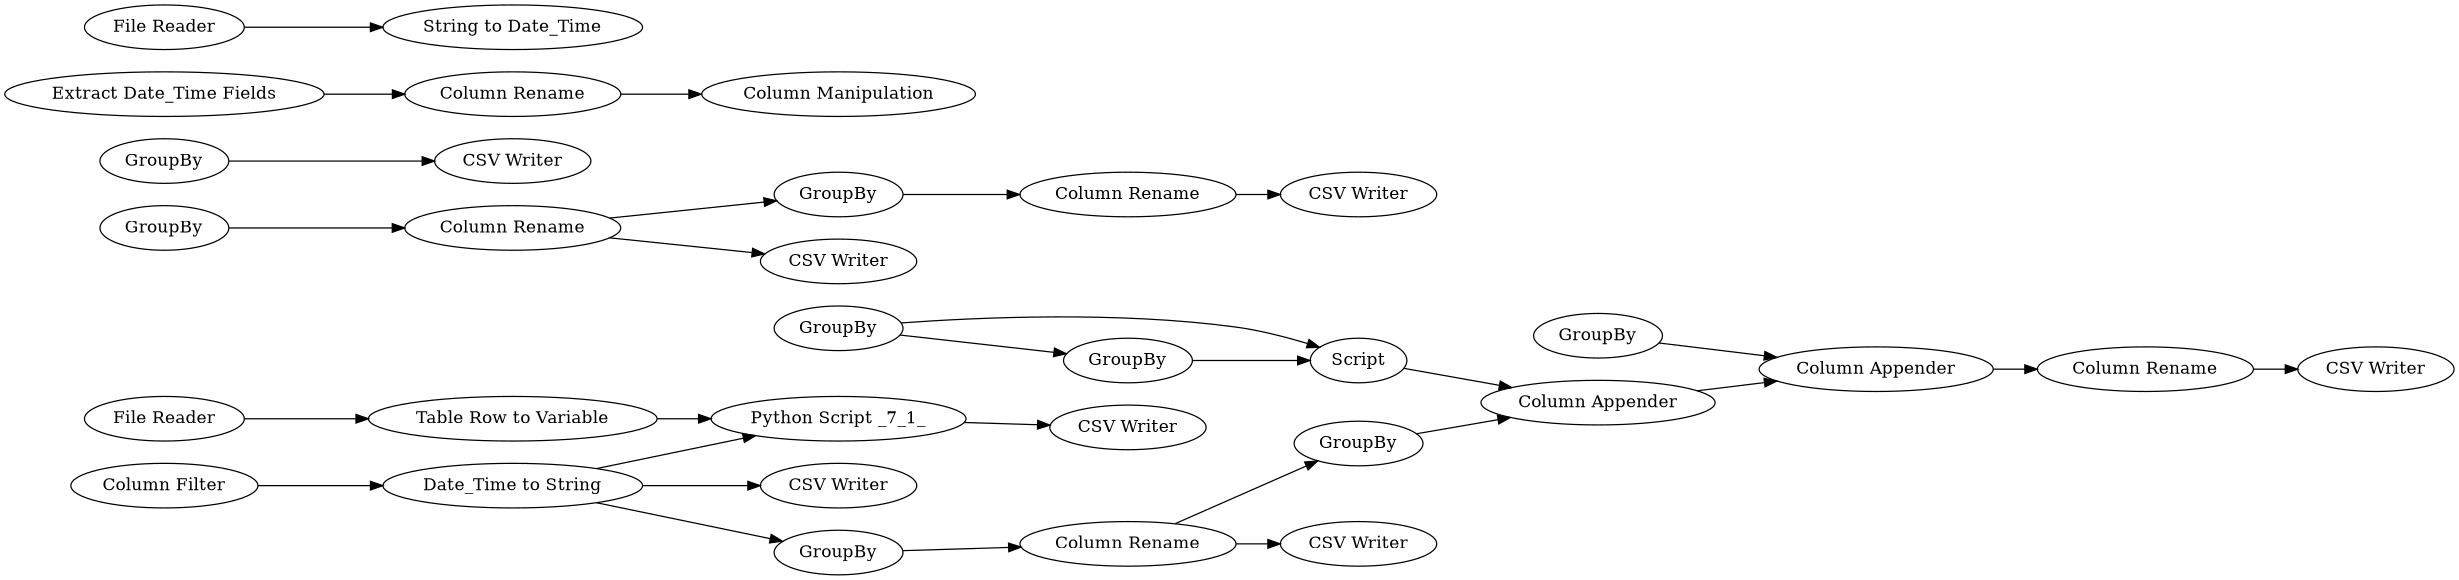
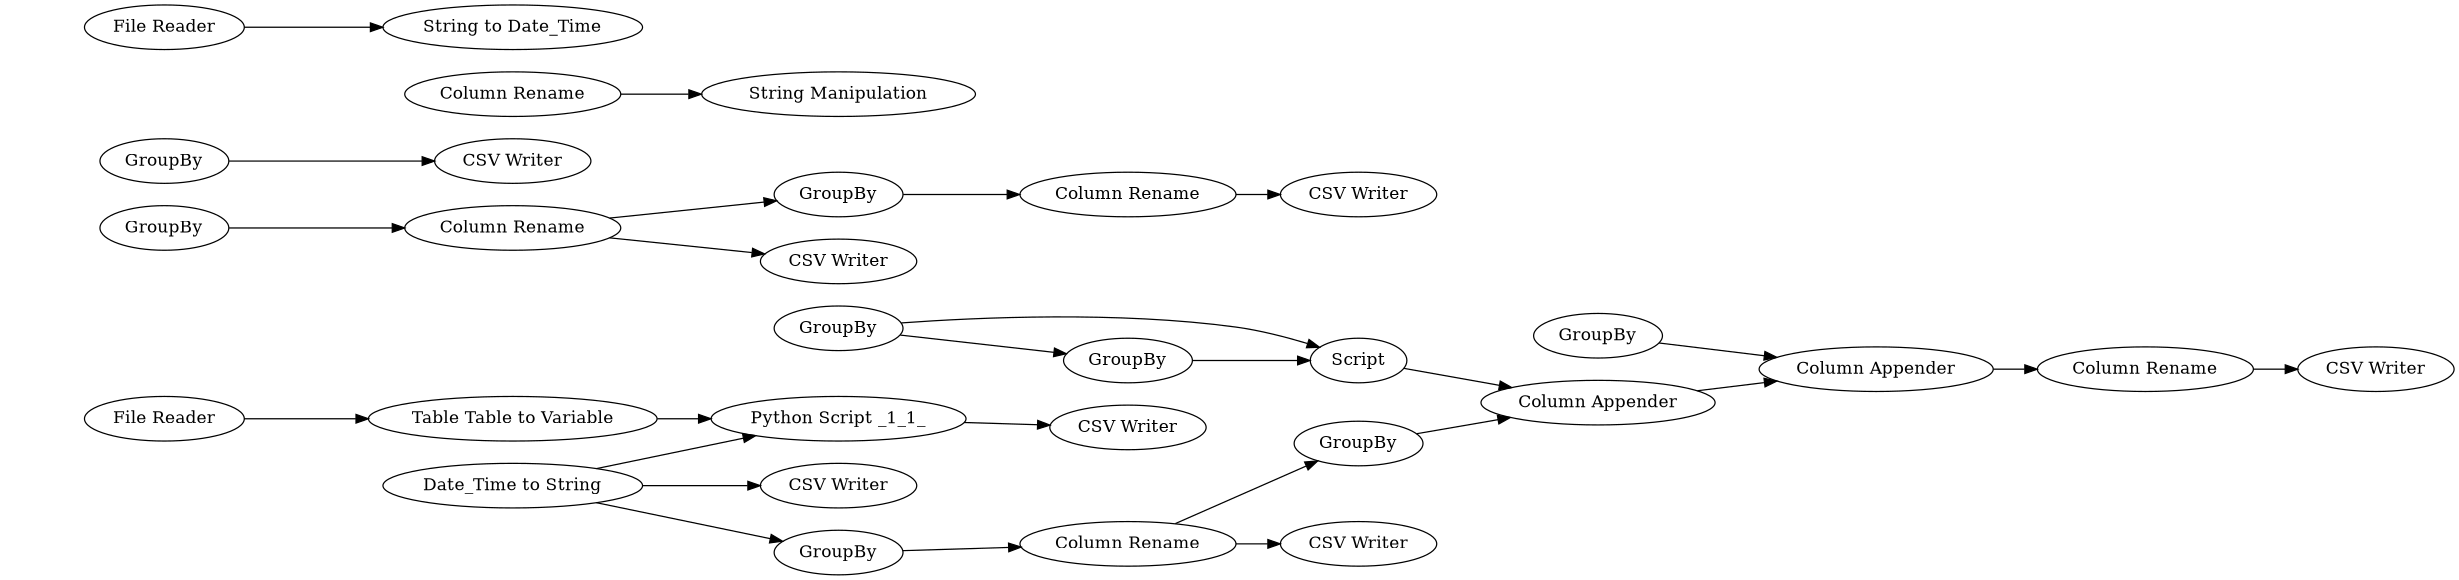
node "Extract Date_Time Fields": removed
node "Column Manipulation": label "Column Manipulation" -> "String Manipulation"
node "Table Row to Variable": label "Table Row to Variable" -> "Table Table to Variable"
node "Python Script _7_1_": label "Python Script _7_1_" -> "Python Script _1_1_"
node "Column Filter": removed
